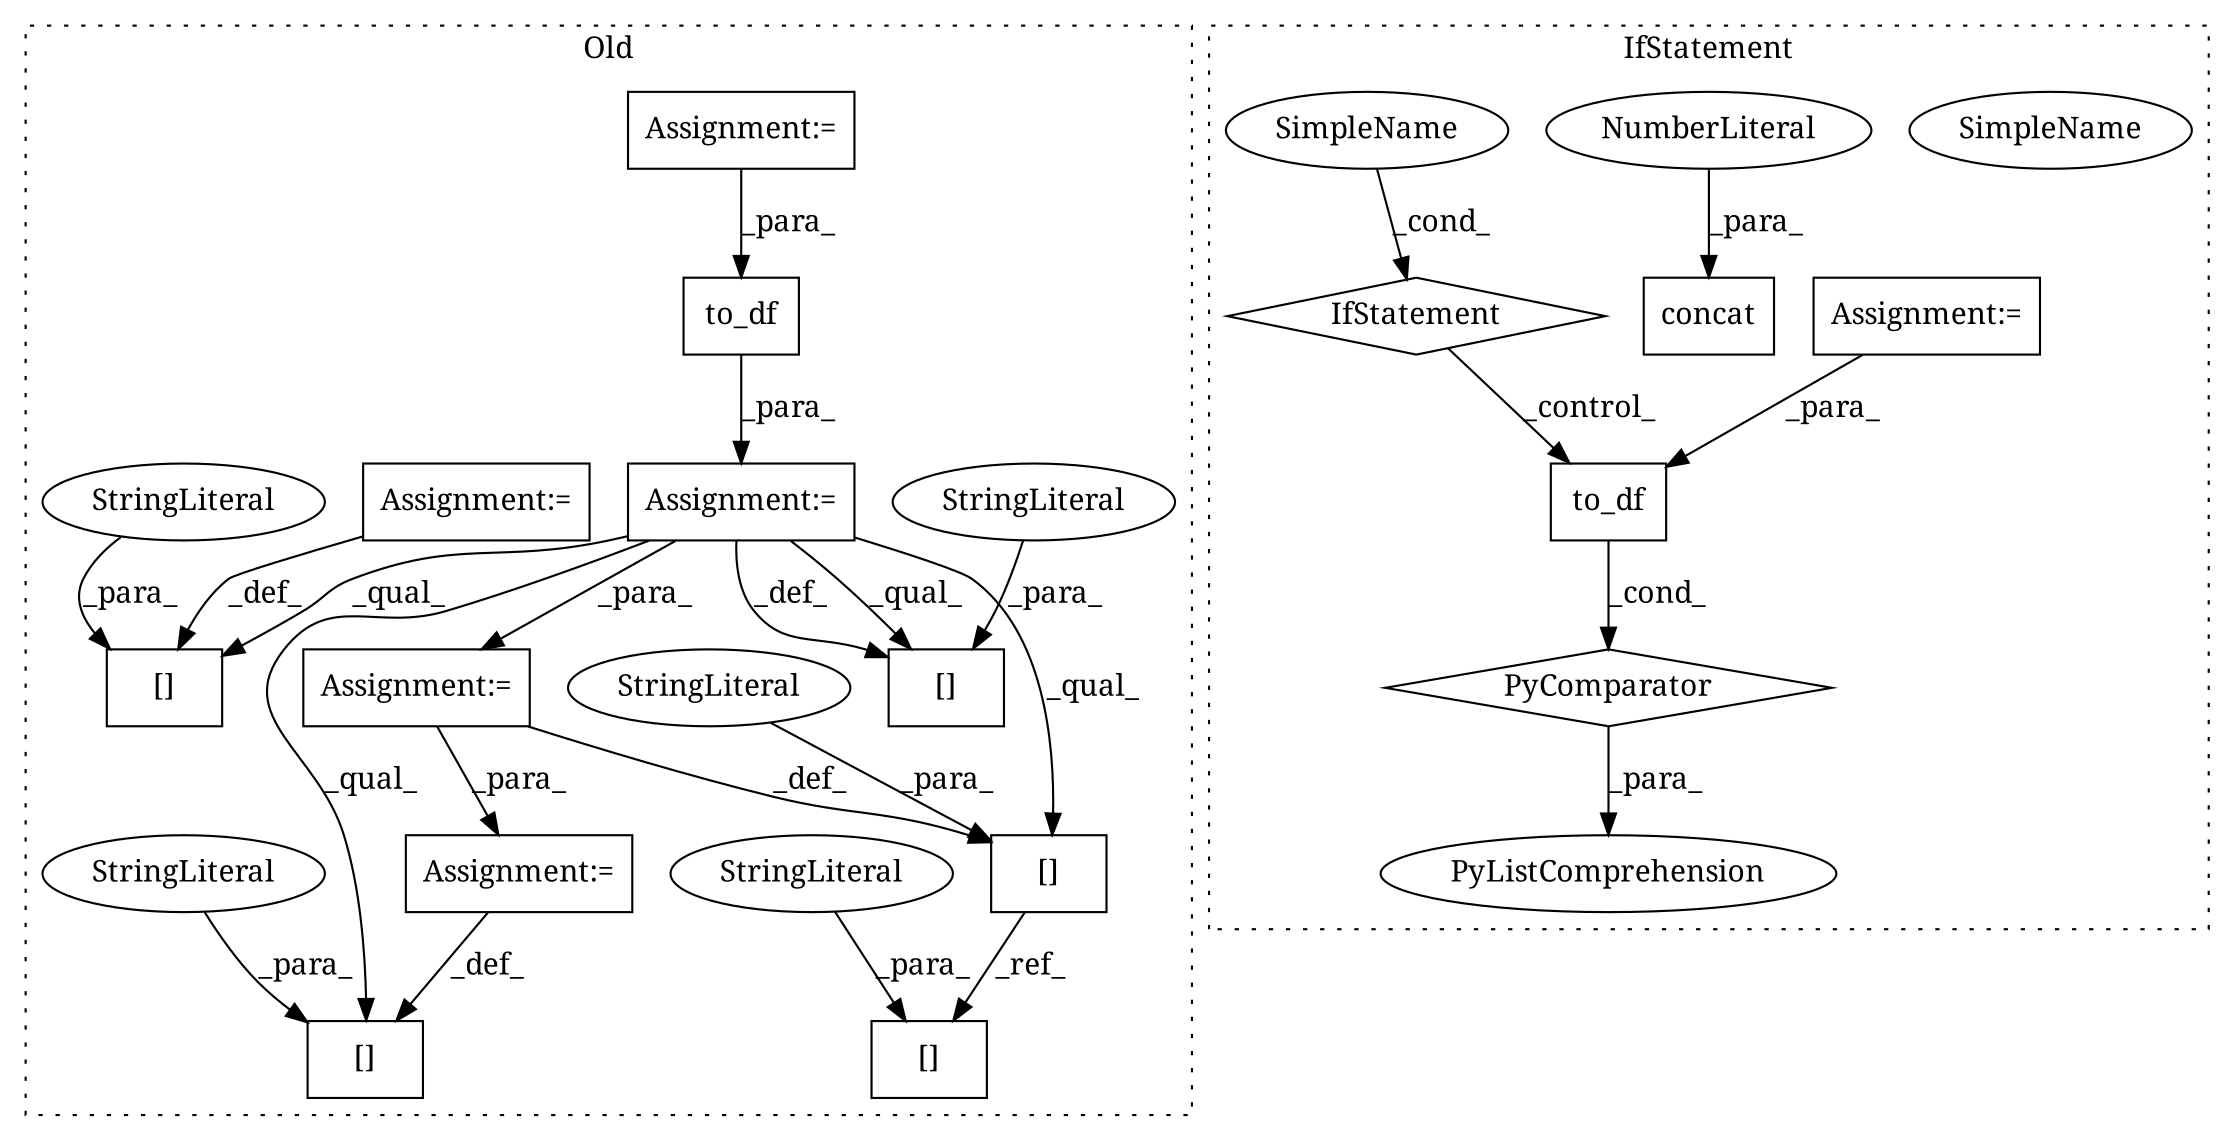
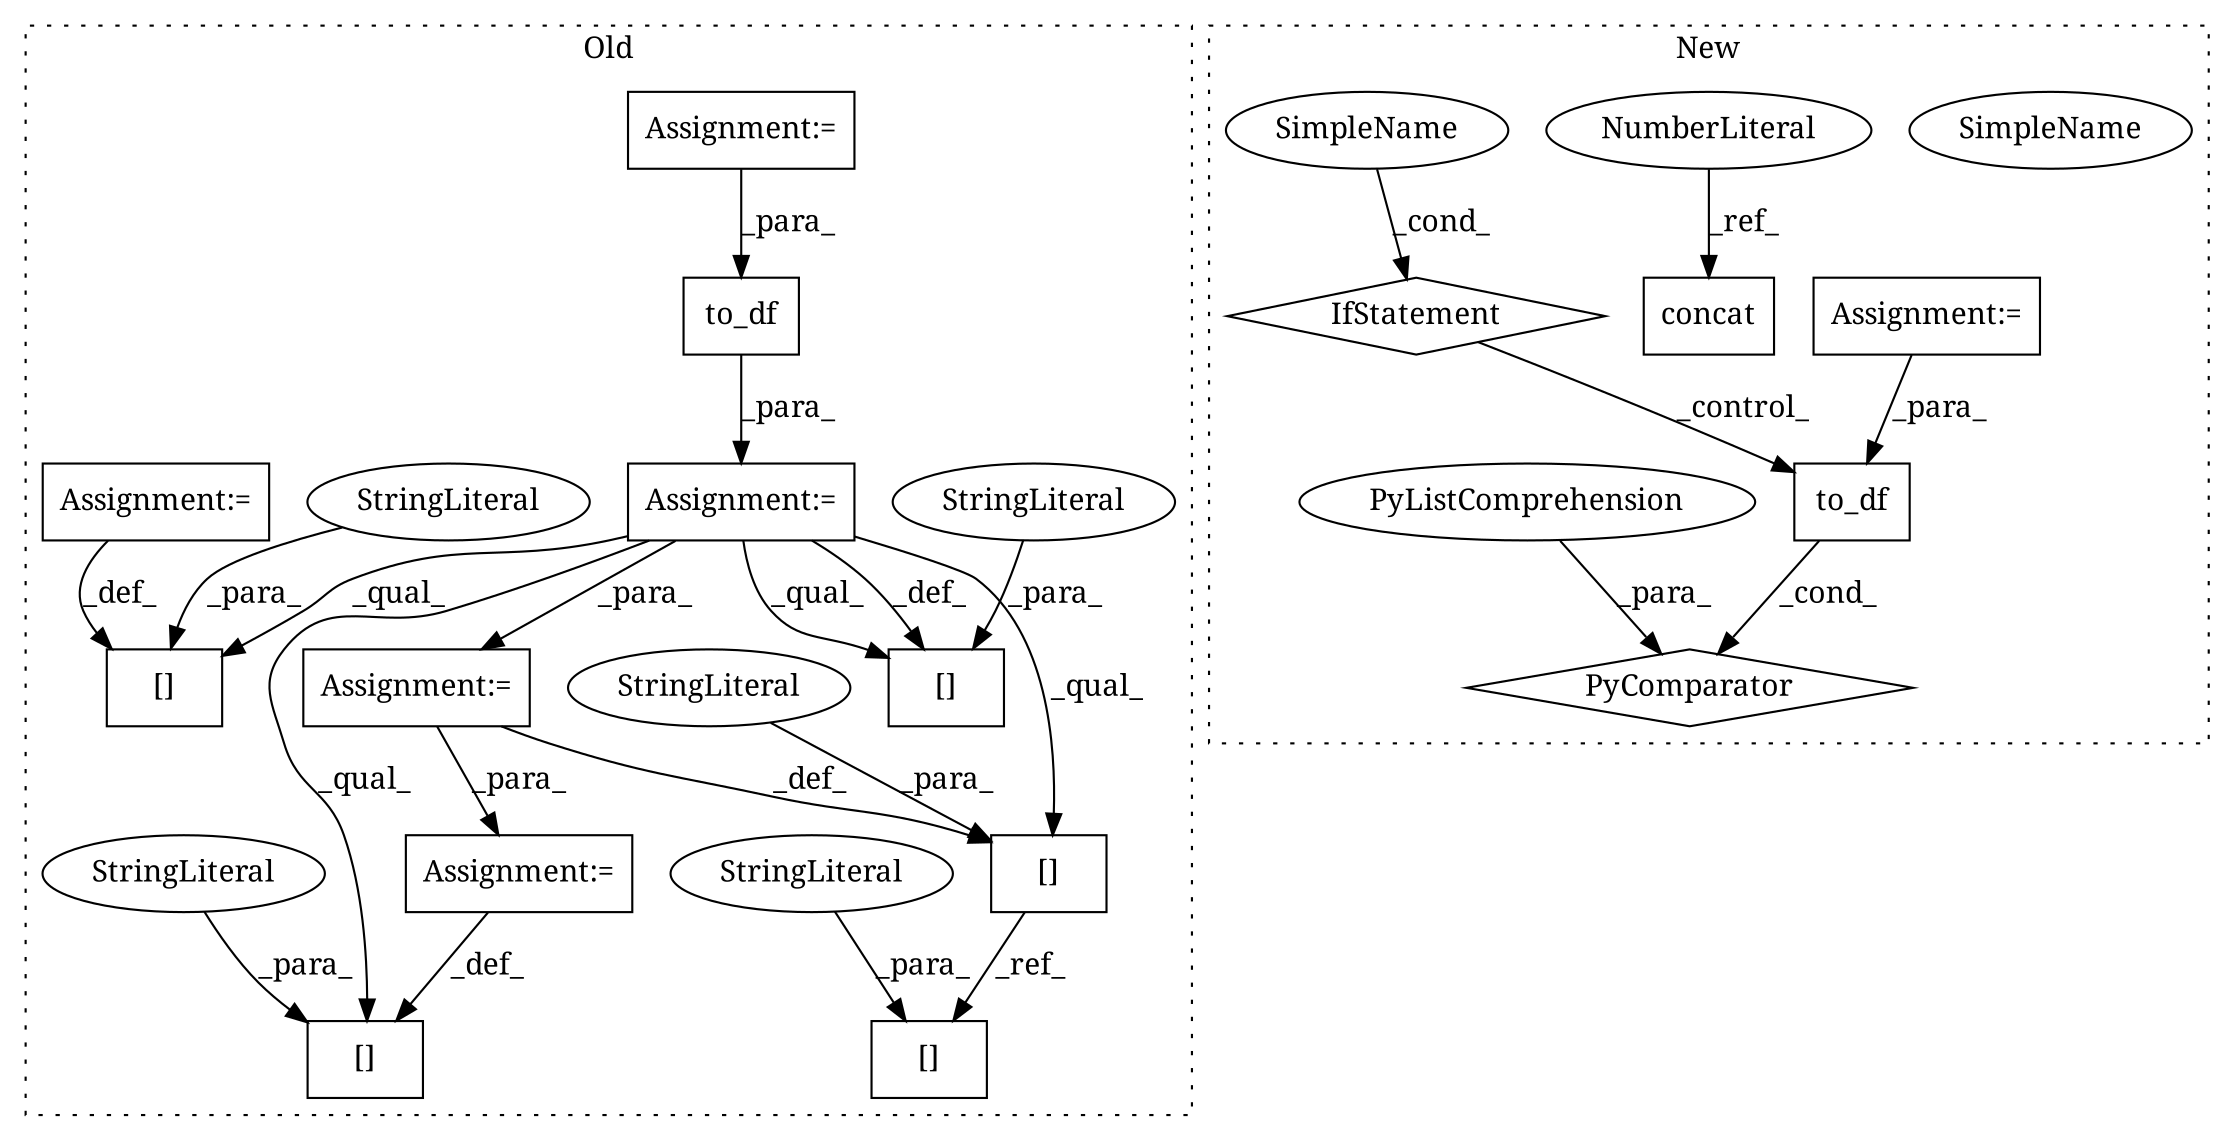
cluster "IfStatement": label "IfStatement" -> "New"
edge "NumberLiteral" -> "concat": label "_para_" -> "_ref_"
edge "PyComparator" -> "PyListComprehension": reversed
